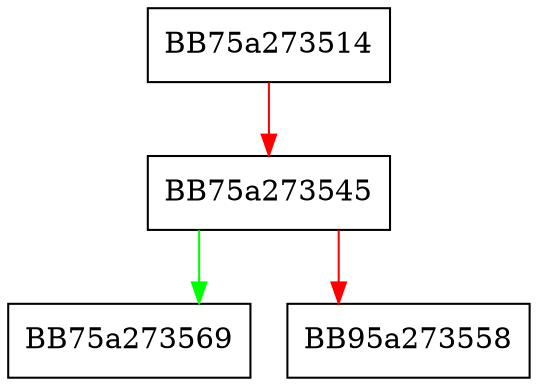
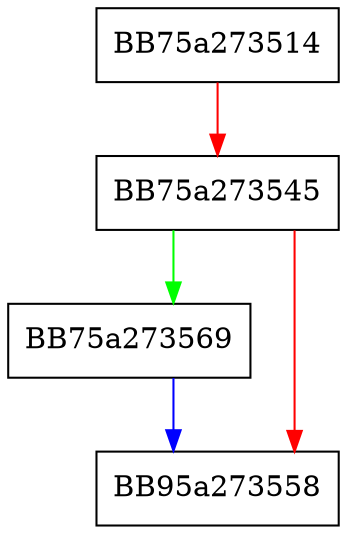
edge "BB75a273569" -> "BB95a273558": added
